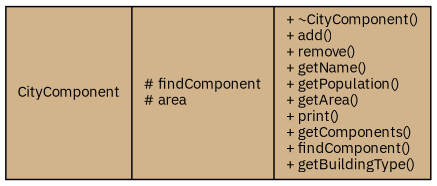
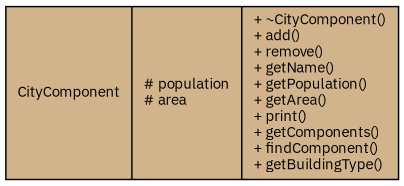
node "CityComponent": text "# findComponent" -> "# population"
